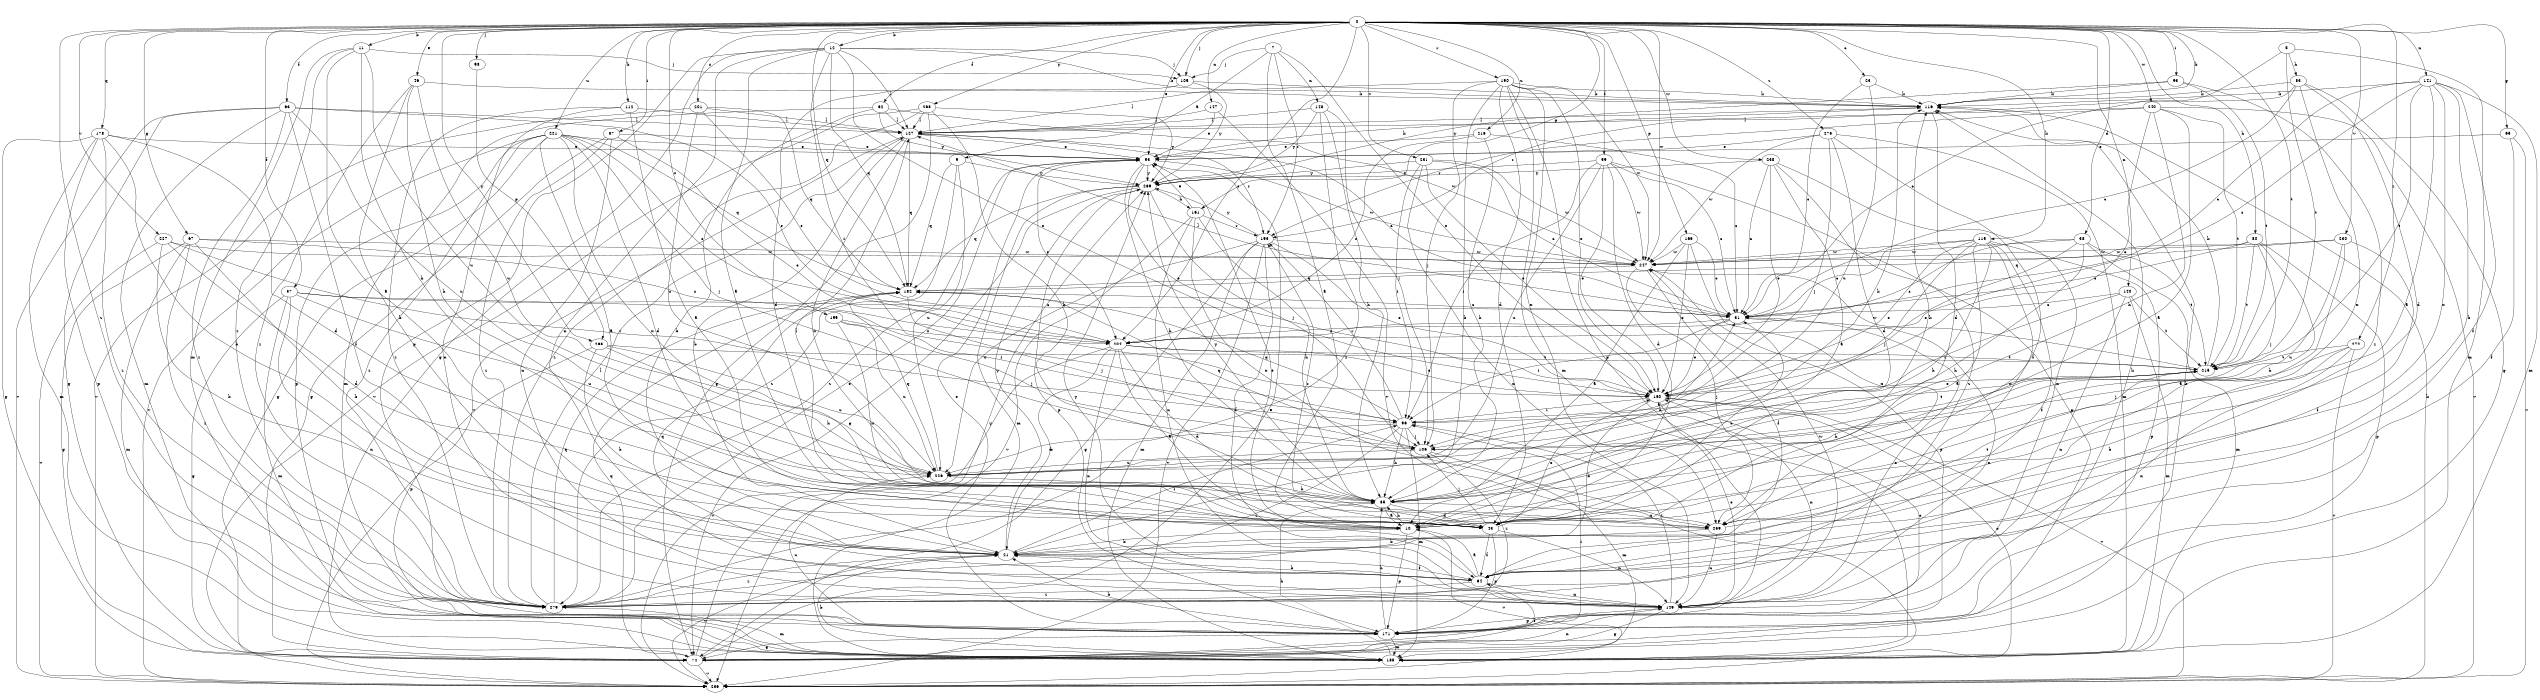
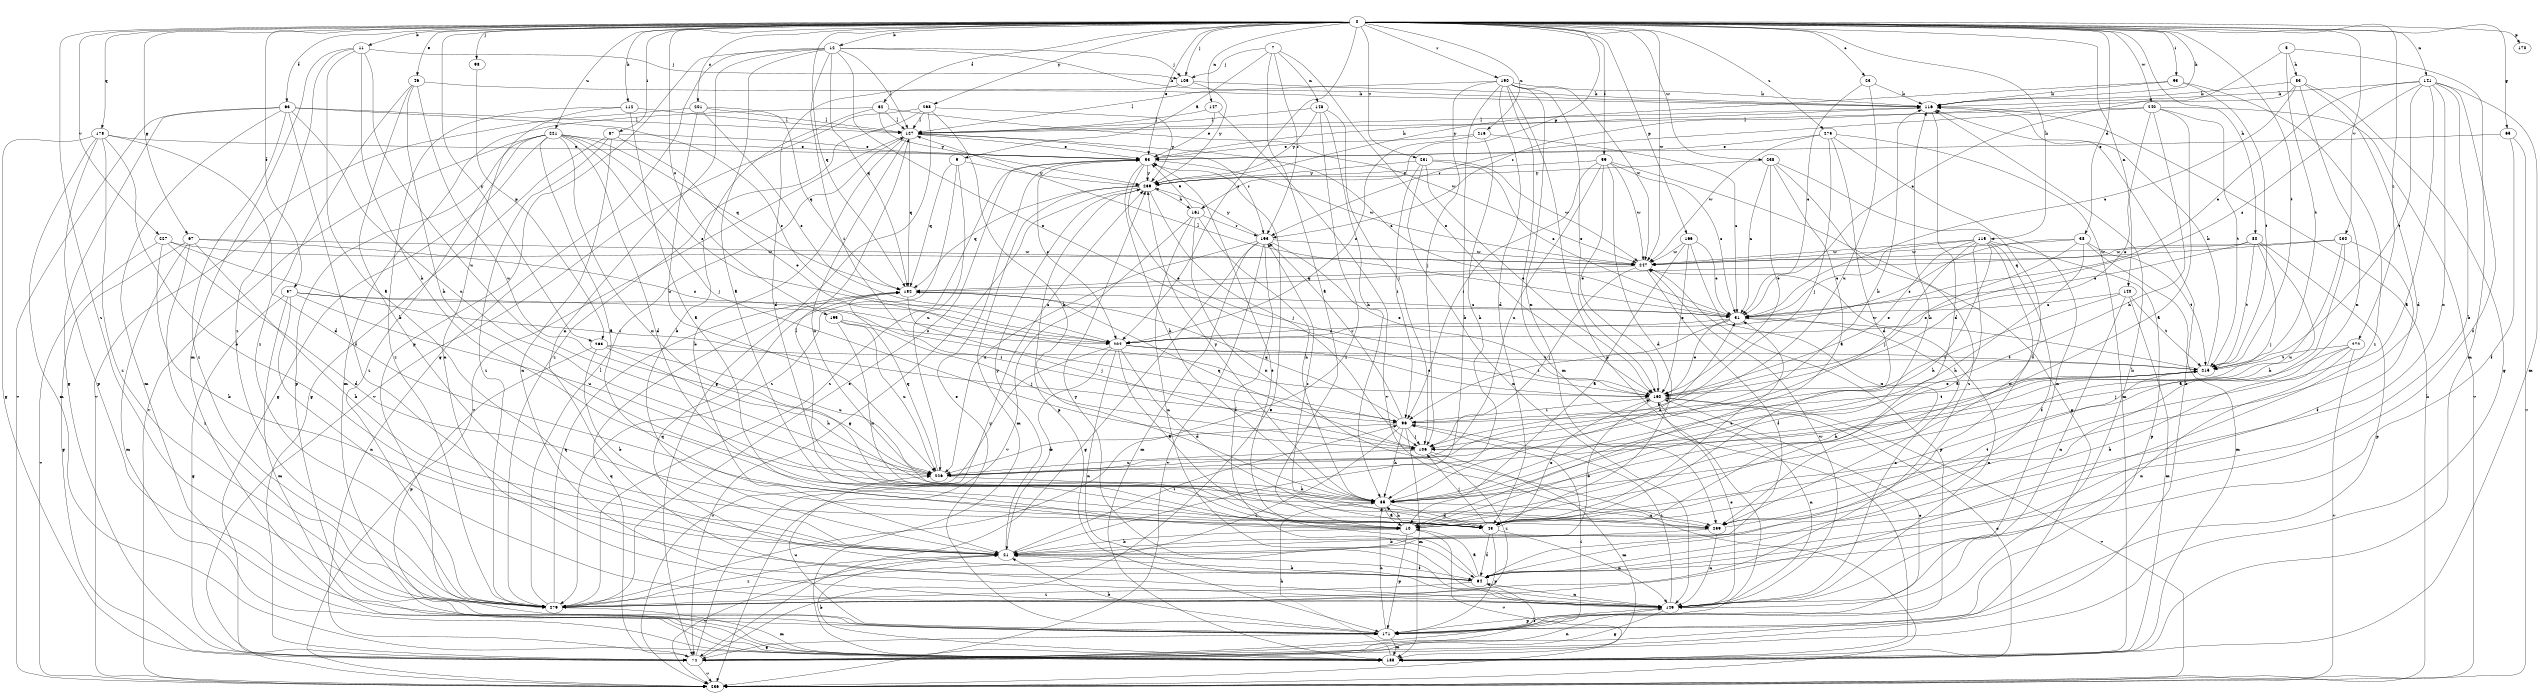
node "170": added
edge "247" -> "259": now "247" -> "106"
